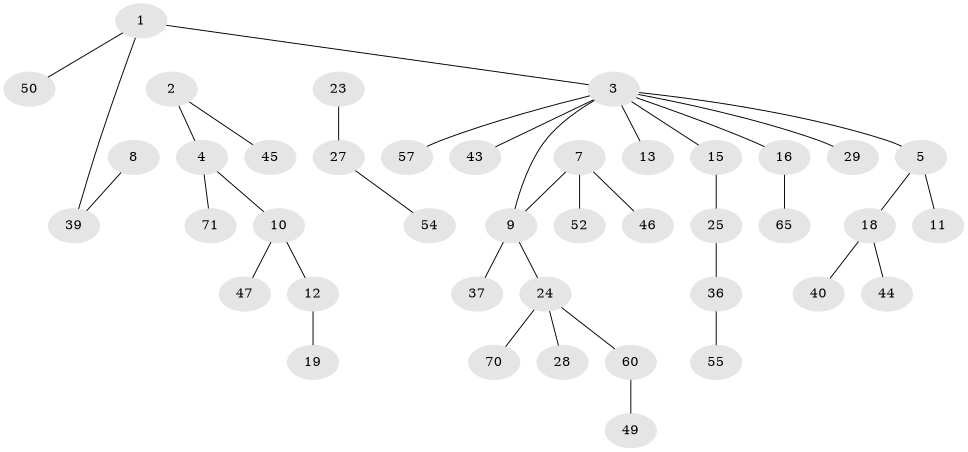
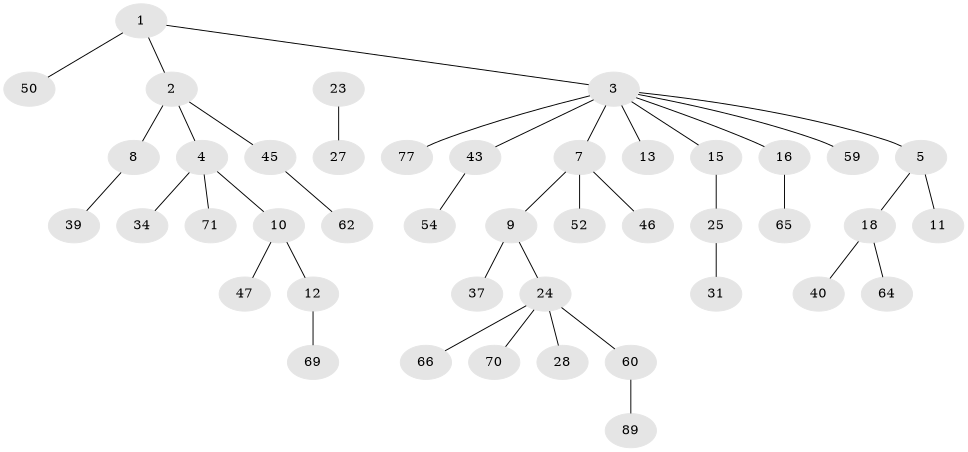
edge "1" -- "39": now "1" -- "2"
edge "2" -- "8": added
edge "3" -- "9": now "3" -- "7"
node "57": label "57" -> "77"
node "29": label "29" -> "59"
edge "27" -- "54": now "43" -- "54"
node "34": added
node "62": added
node "36": label "36" -> "31"
node "44": label "44" -> "64"
node "19": label "19" -> "69"
node "66": added
node "55": removed
node "49": label "49" -> "89"
